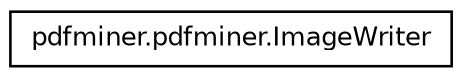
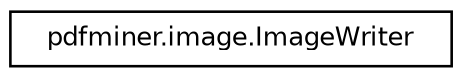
node "pdfminer.pdfminer.ImageWriter": label "pdfminer.pdfminer.ImageWriter" -> "pdfminer.image.ImageWriter"
